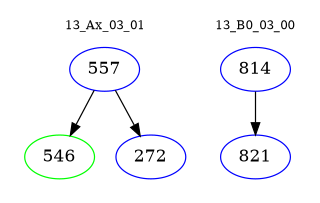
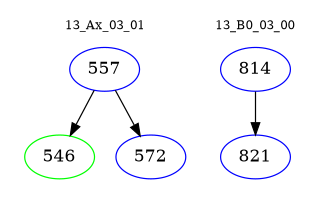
node "272": label "272" -> "572"
